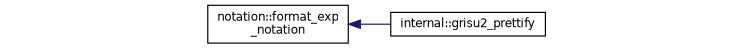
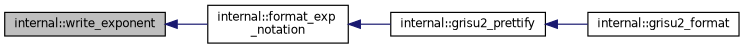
node "internal::write_exponent": added
node "notation::format_exp _notation": label "notation::format_exp _notation" -> "internal::format_exp _notation"
node "internal::grisu2_format": added
